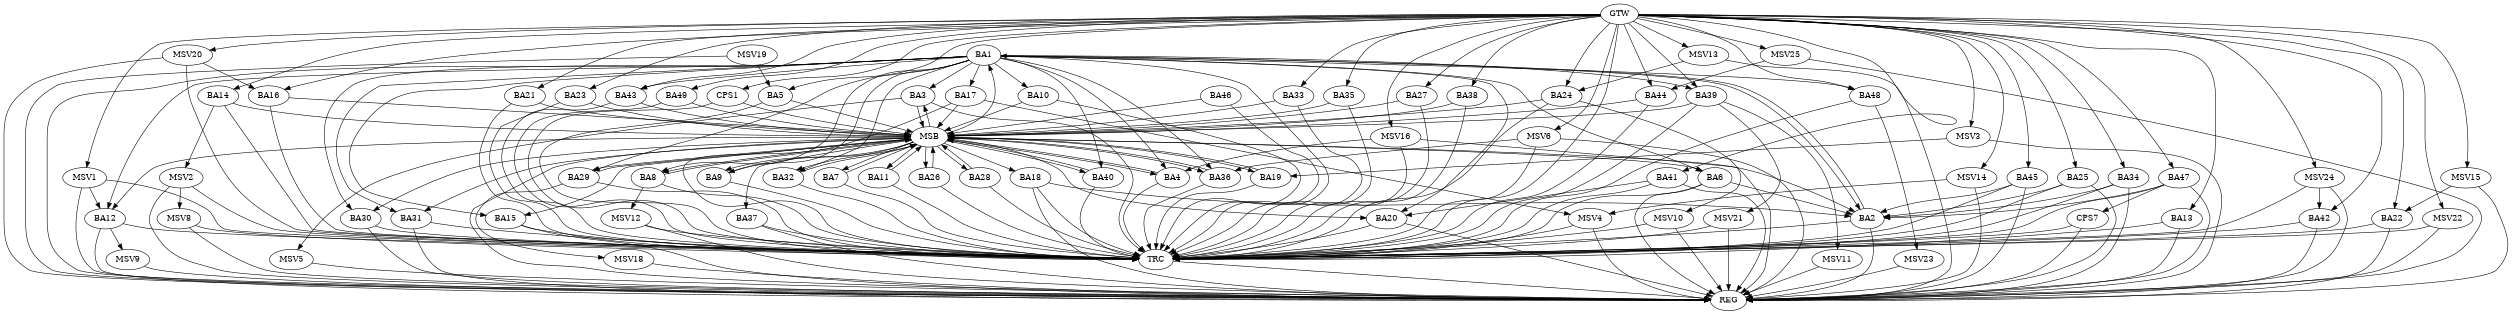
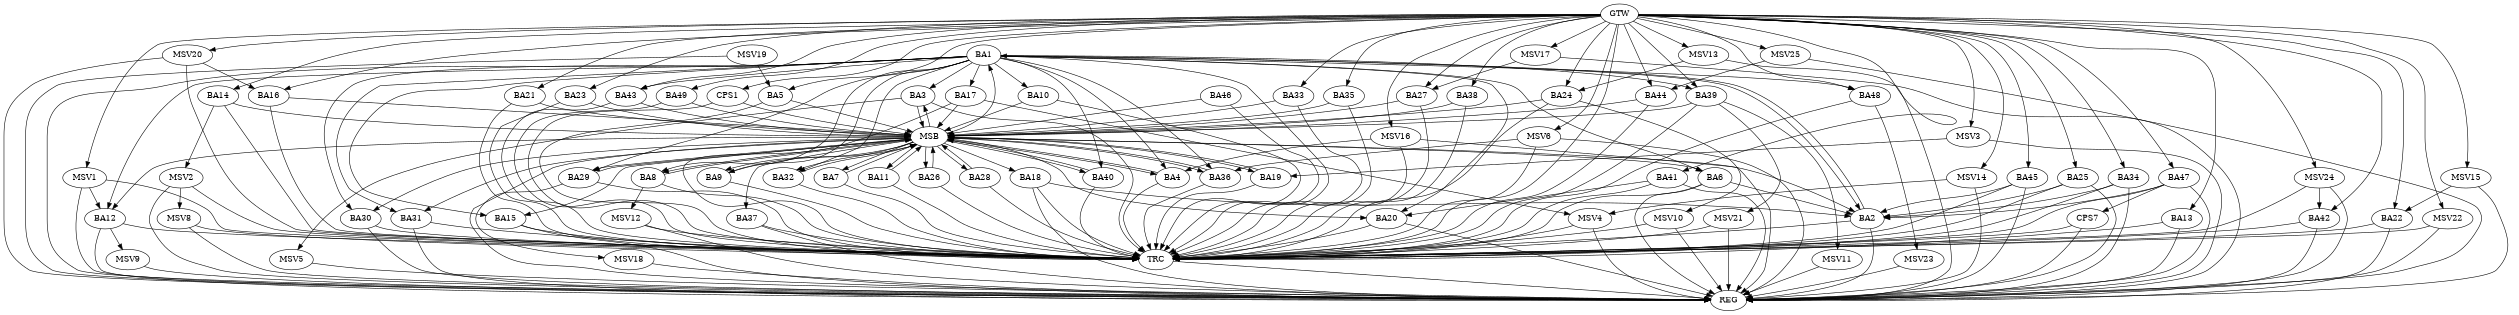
node "MSV17": added
